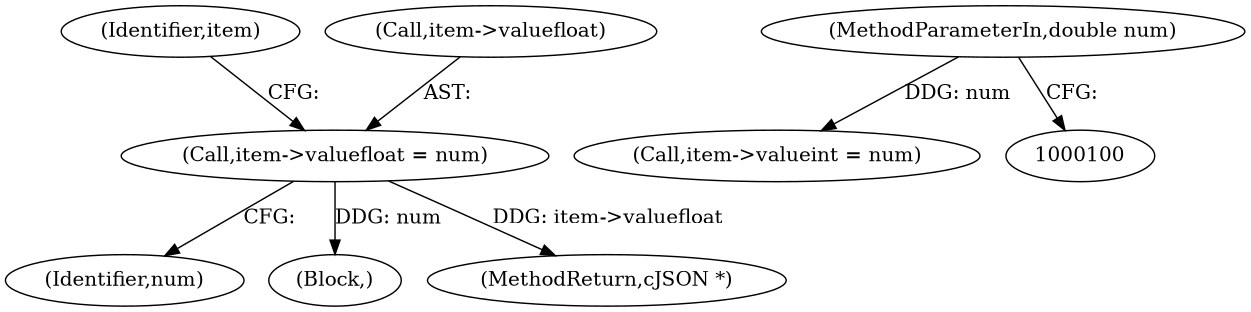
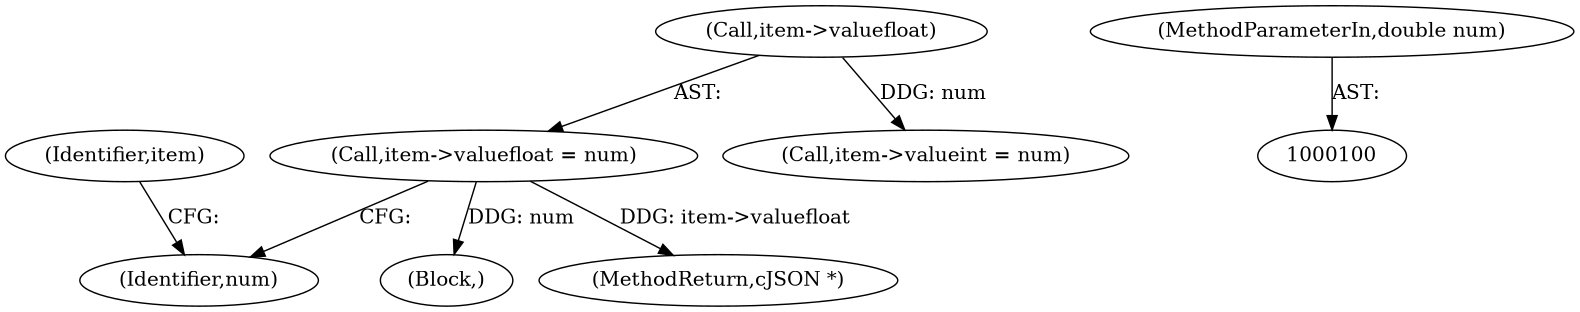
edge "(Identifier,item)" -> "(Call,item->valuefloat = num)": now "(Identifier,item)" -> "(Identifier,num)"
edge "(MethodParameterIn,double num)" -> "(Call,item->valueint = num)": now "(Call,item->valuefloat)" -> "(Call,item->valueint = num)"
edge "(MethodParameterIn,double num)" -> "1000100": label "CFG: " -> "AST: "
